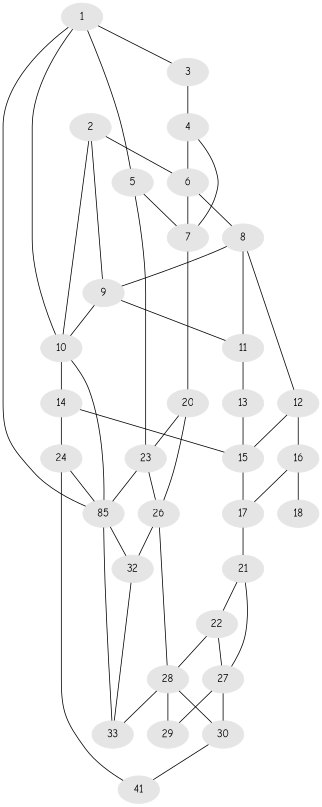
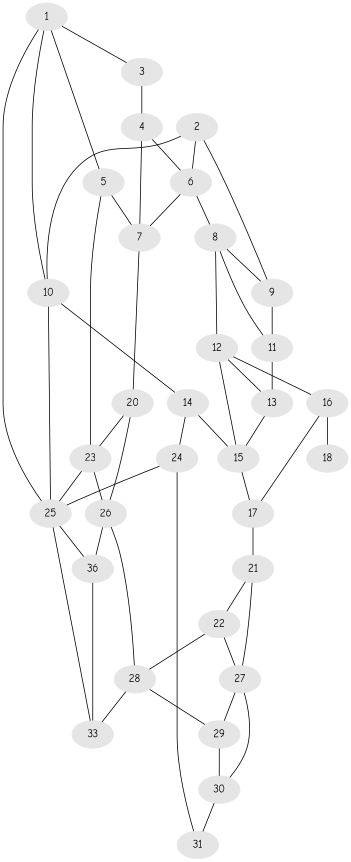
edge "9" -- "10": removed
edge "12" -- "13": added
node "85": label "85" -> "25"
node "32": label "32" -> "36"
edge "28" -- "30": now "29" -- "30"
node "41": label "41" -> "31"
